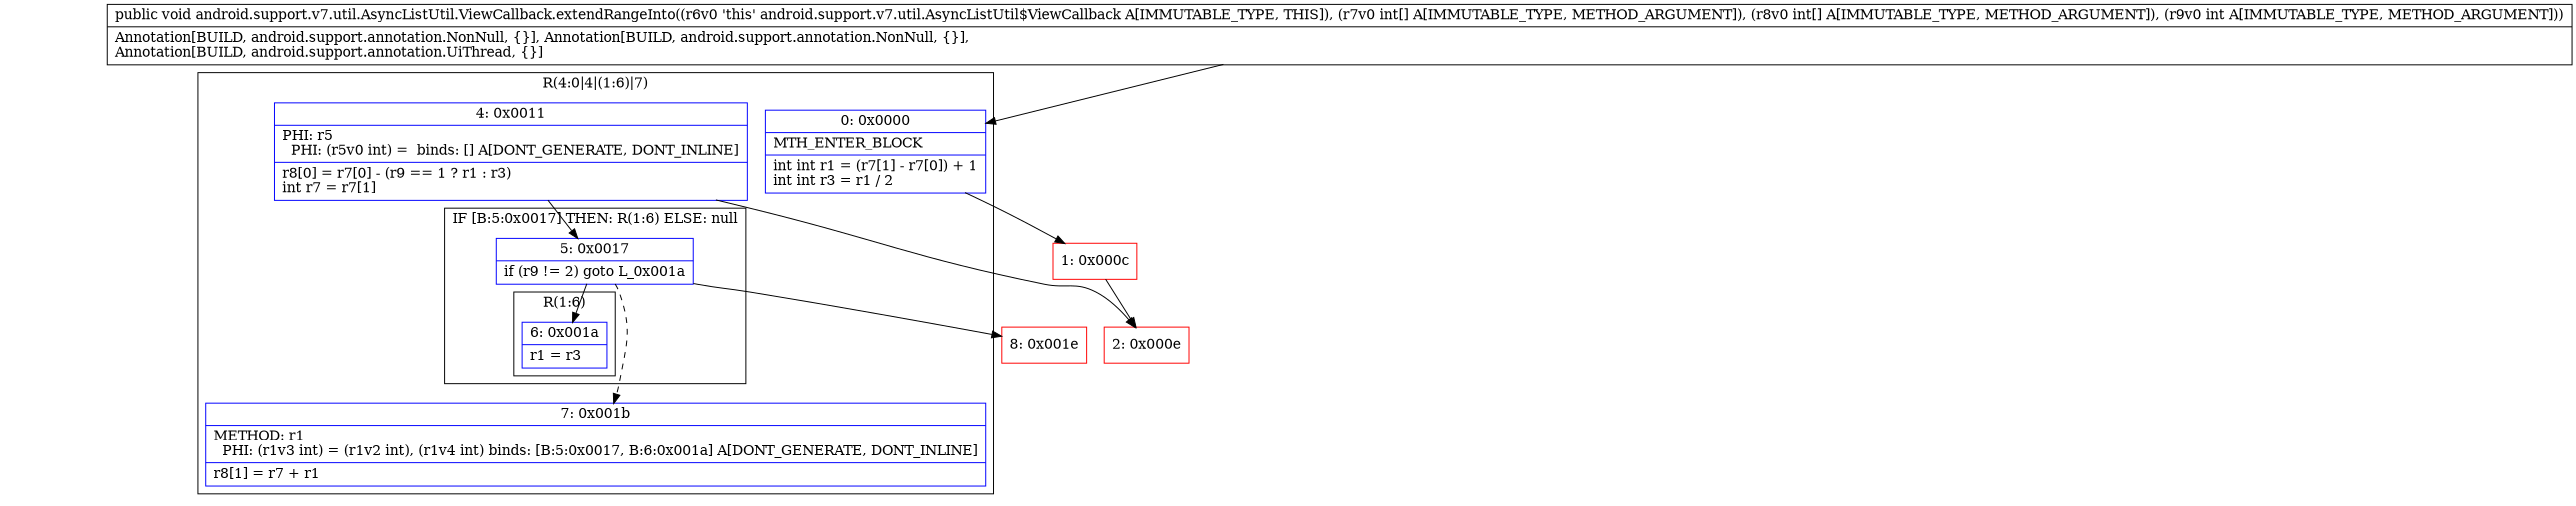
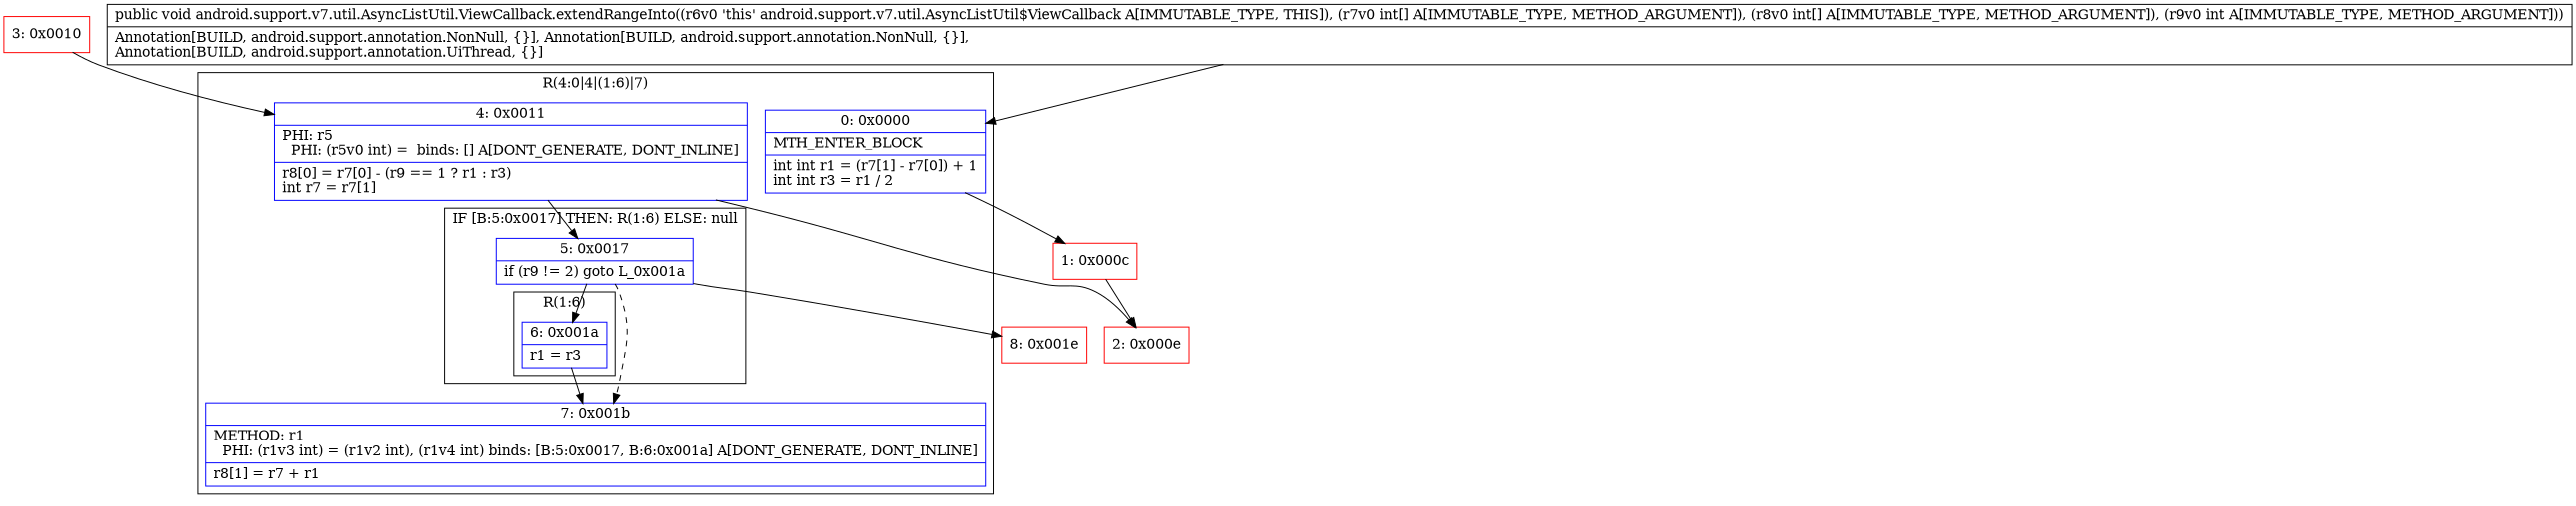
node "3: 0x0010": added
edge "6: 0x001a" -> "7: 0x001b": added
